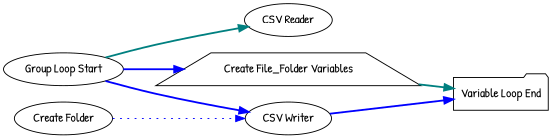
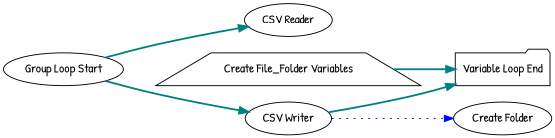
edge "Group Loop Start" -> "Create File_Folder Variables": removed
edge "Group Loop Start" -> "CSV Writer": color blue -> teal
edge "CSV Writer" -> "Variable Loop End": color blue -> teal
edge "Create Folder" -> "CSV Writer": reversed
